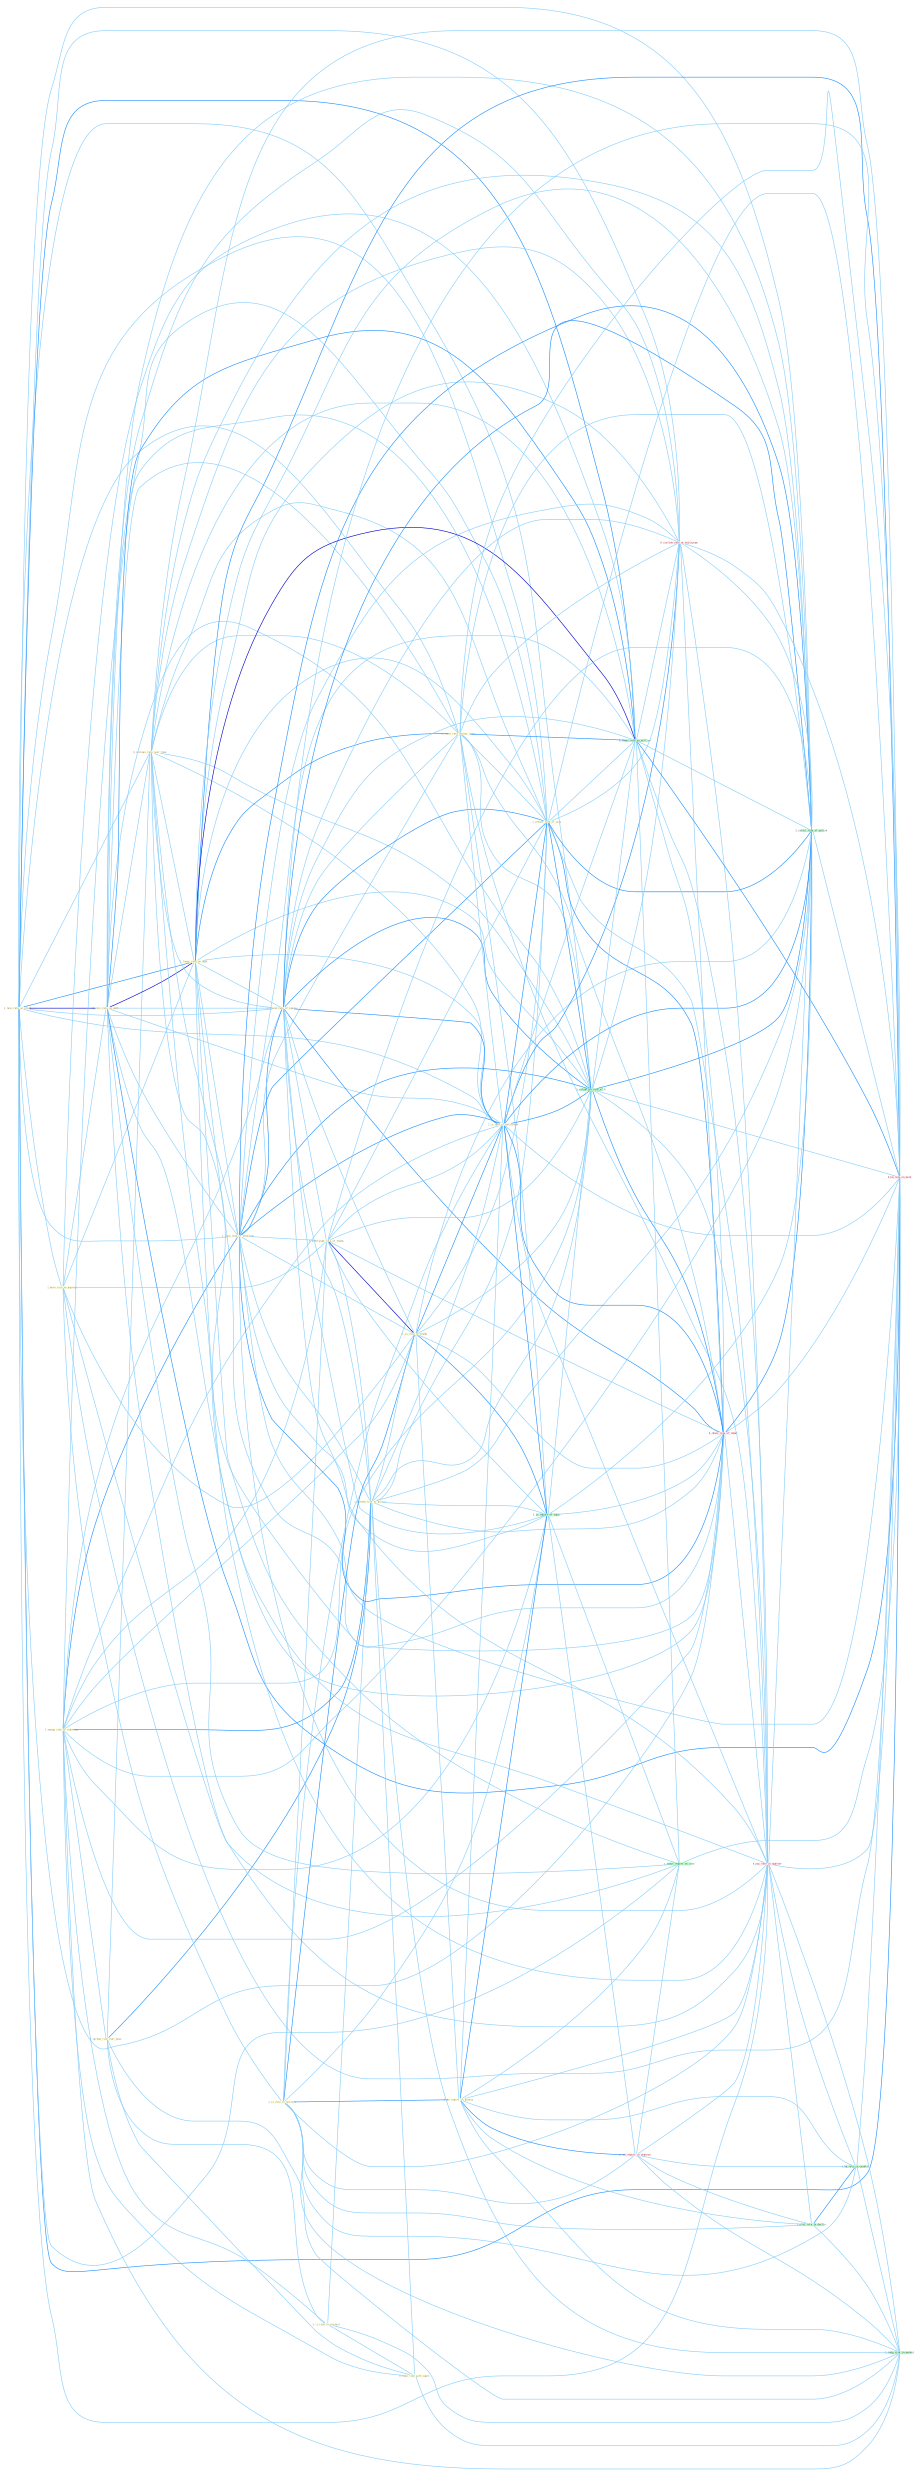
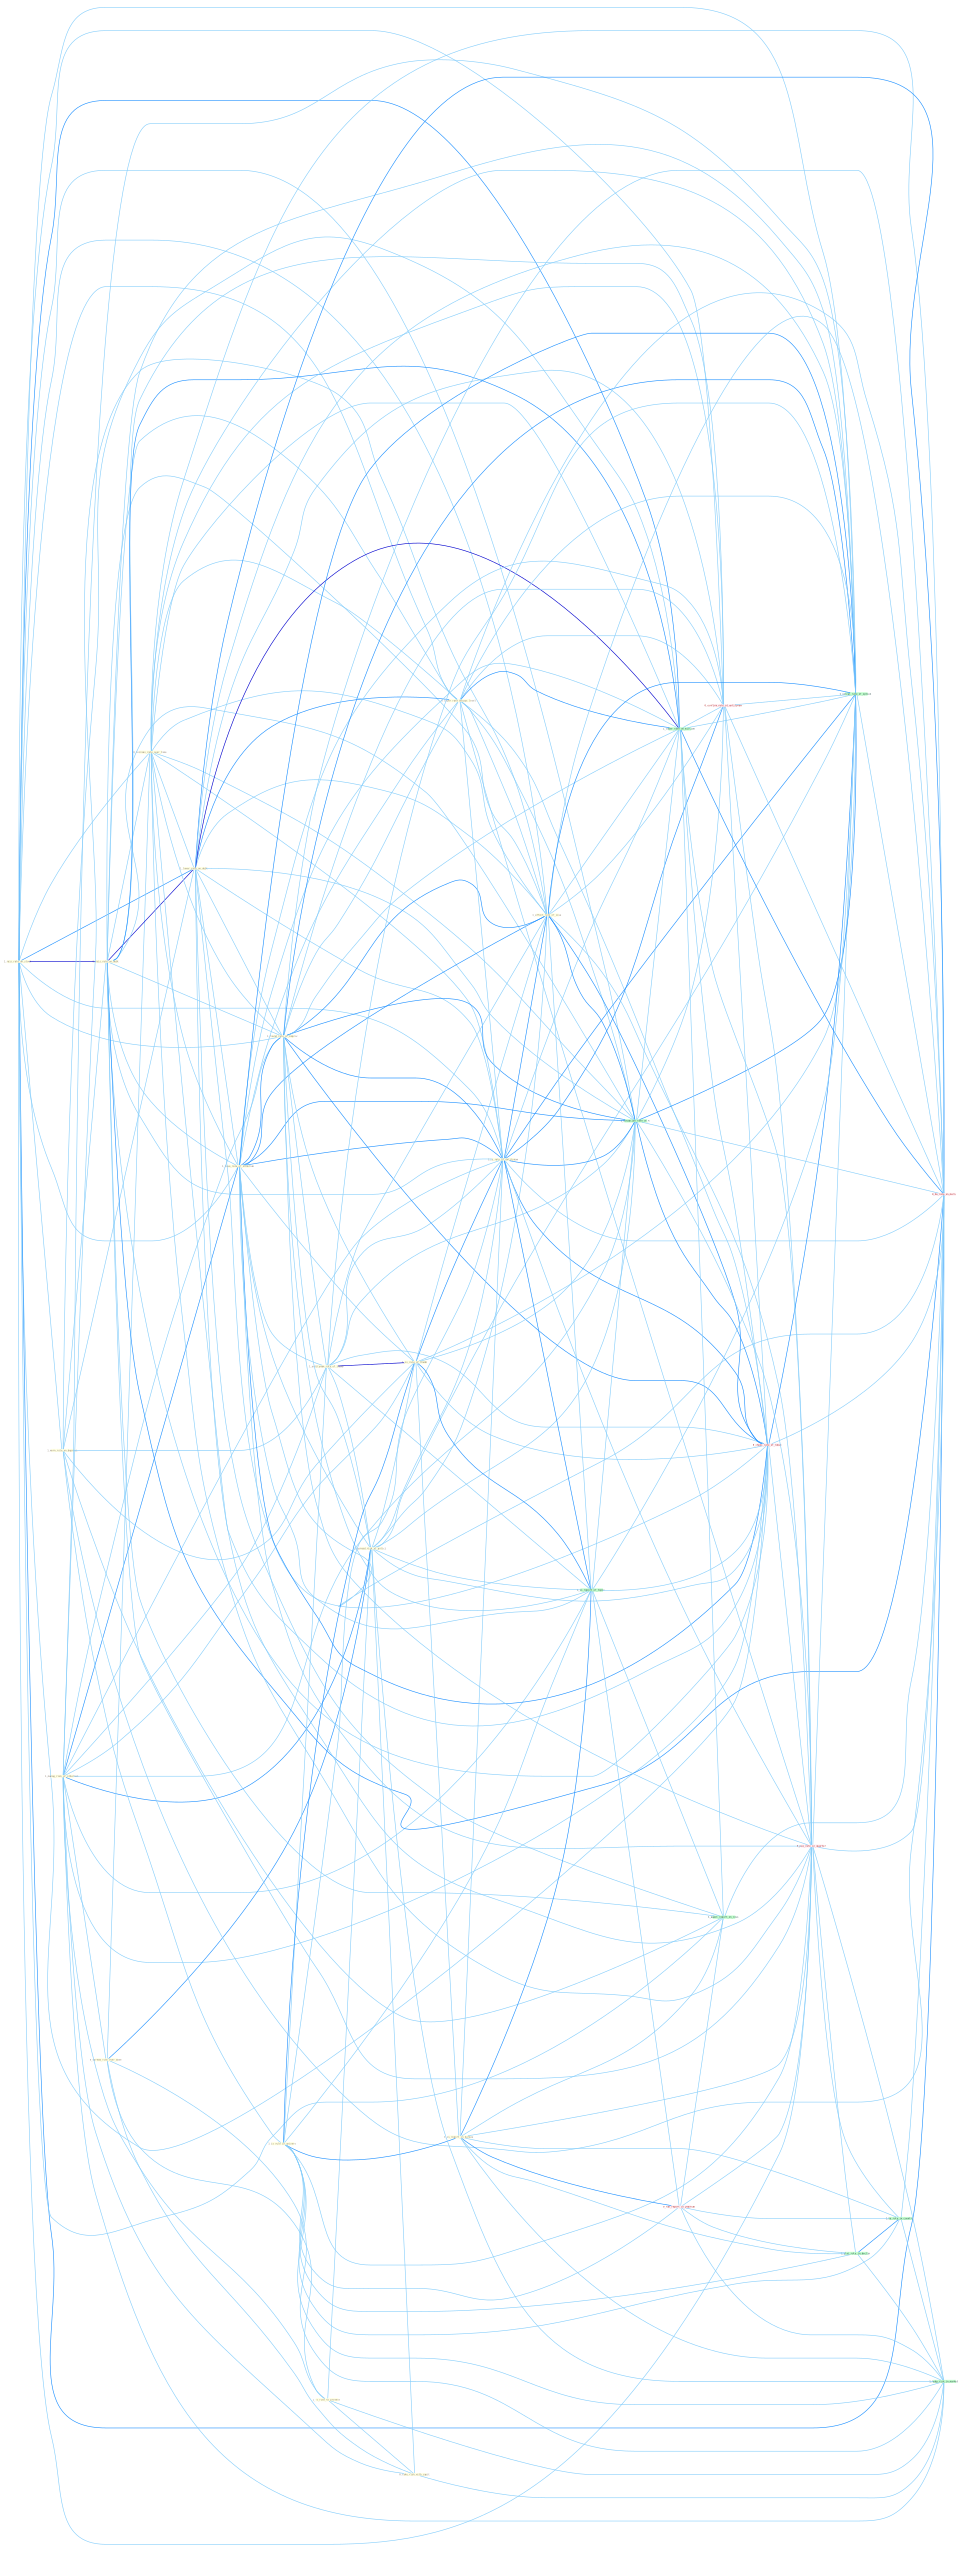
edge "0_lower_rate_becaus_level" -- "1_is_report_of_topic": now "1_affect_rate_of_issu" -- "1_is_report_of_topic"
